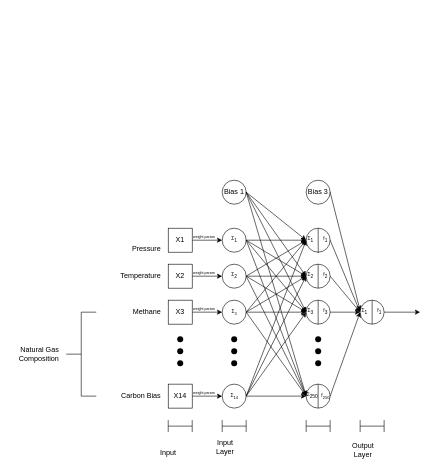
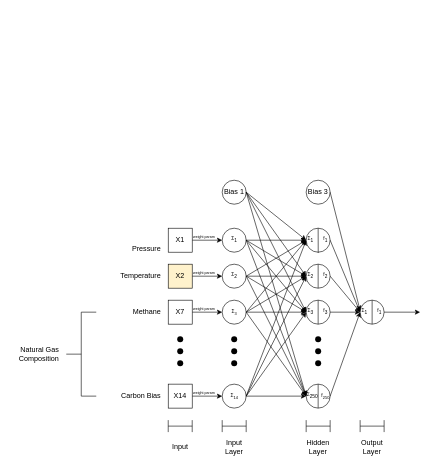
node "X2": fillcolor #ffffff -> #fff2cc
node "X3": label "X3" -> "X7"
node "Input Layer": moved (225, 447) -> (234, 447)
node "Hidden Layer": added
node "Output Layer": moved (363, 450) -> (372, 447)
node "Input": moved (168, 453) -> (180, 447)
